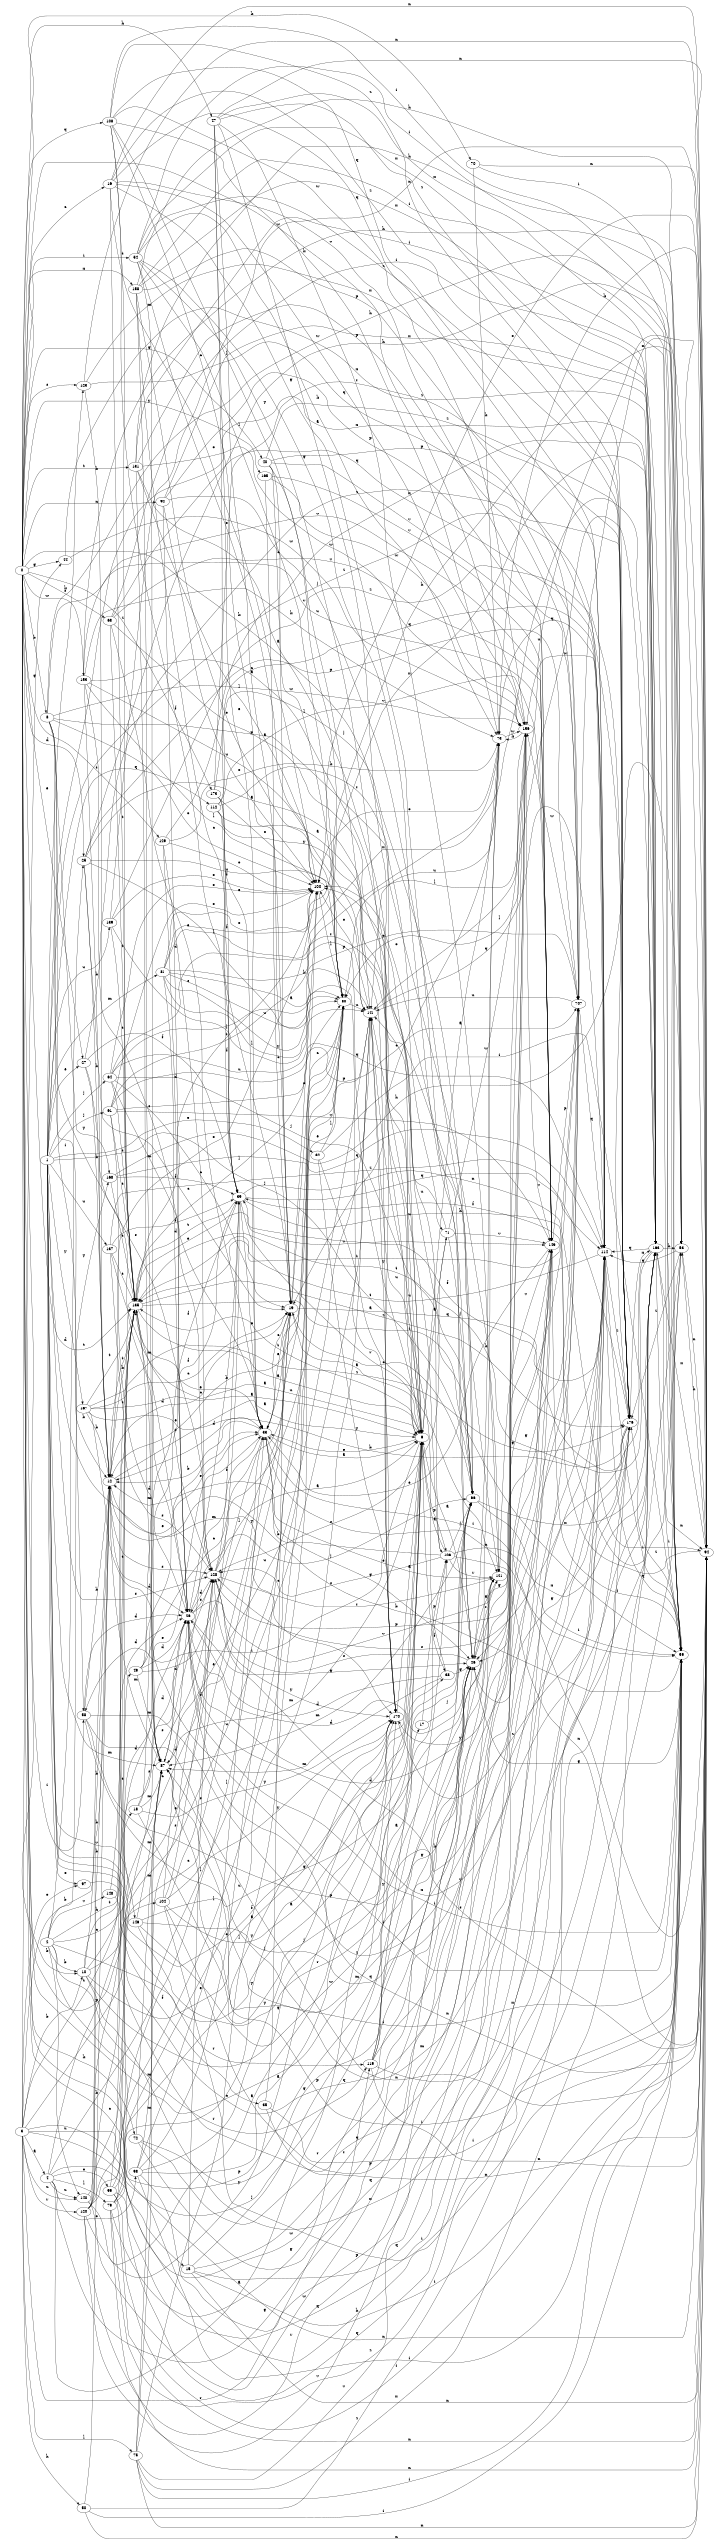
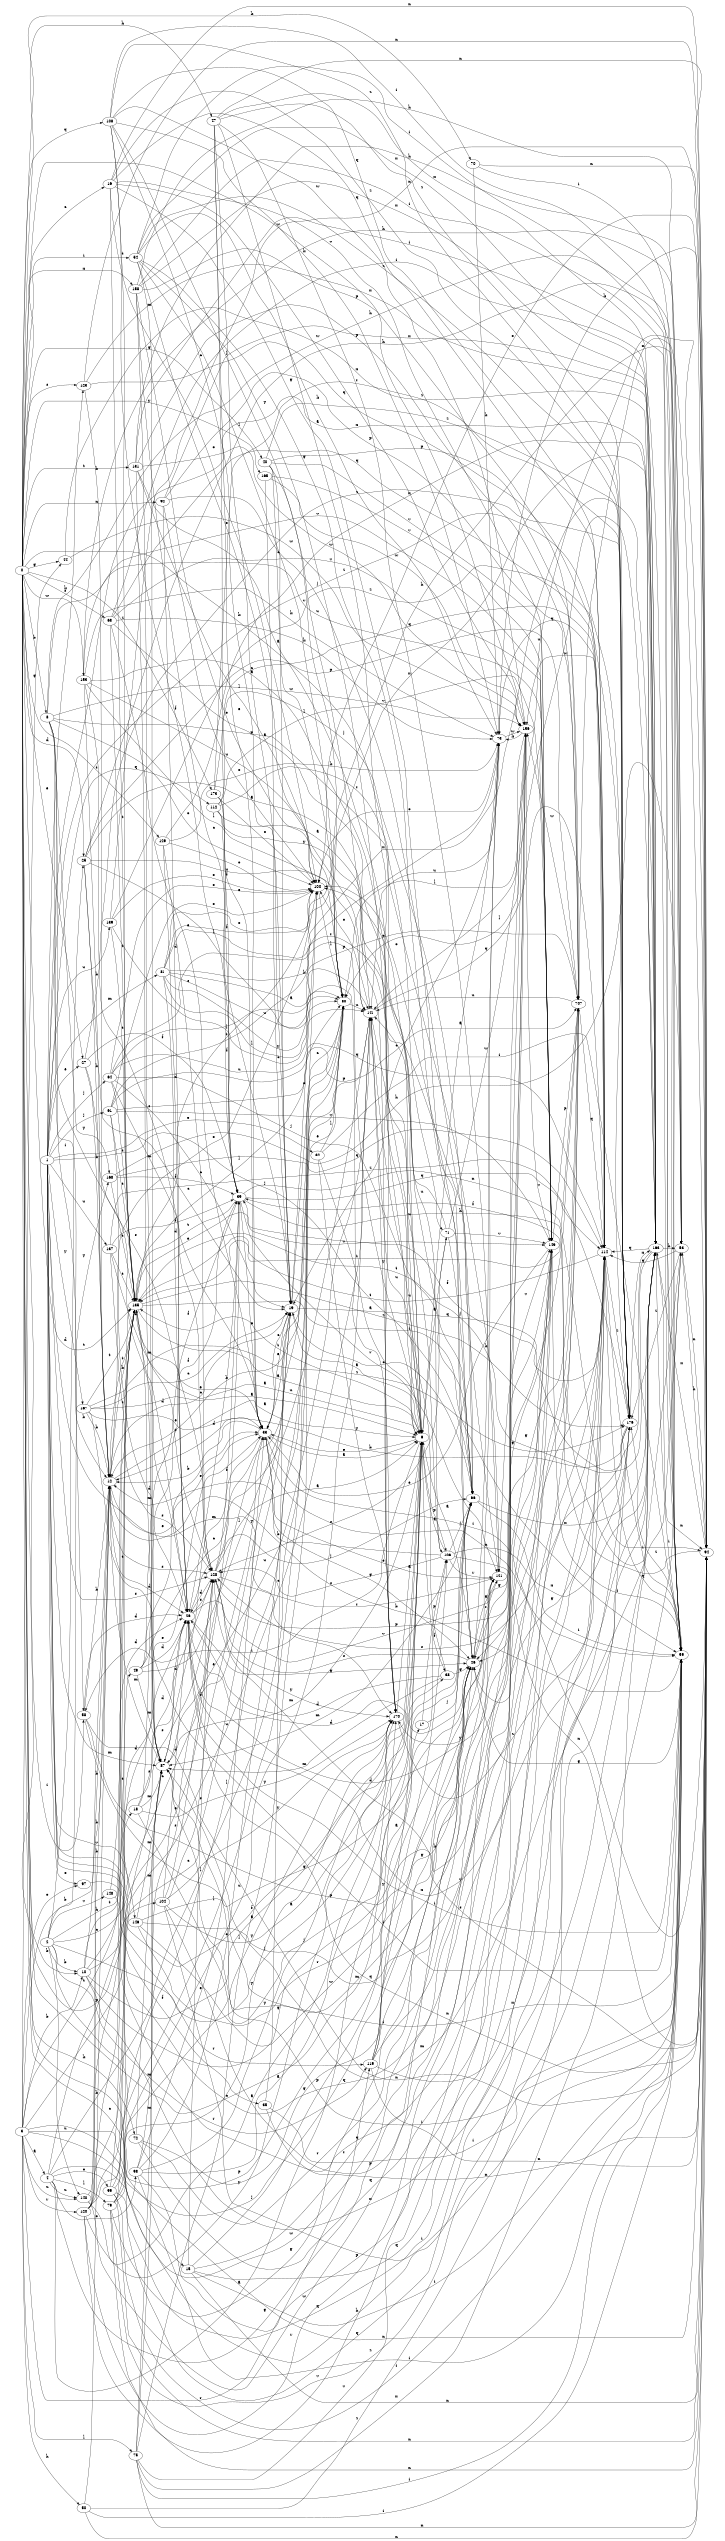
edge "68" -> "73": added, label "k"
edge "58" -> "176": removed, label "z"
